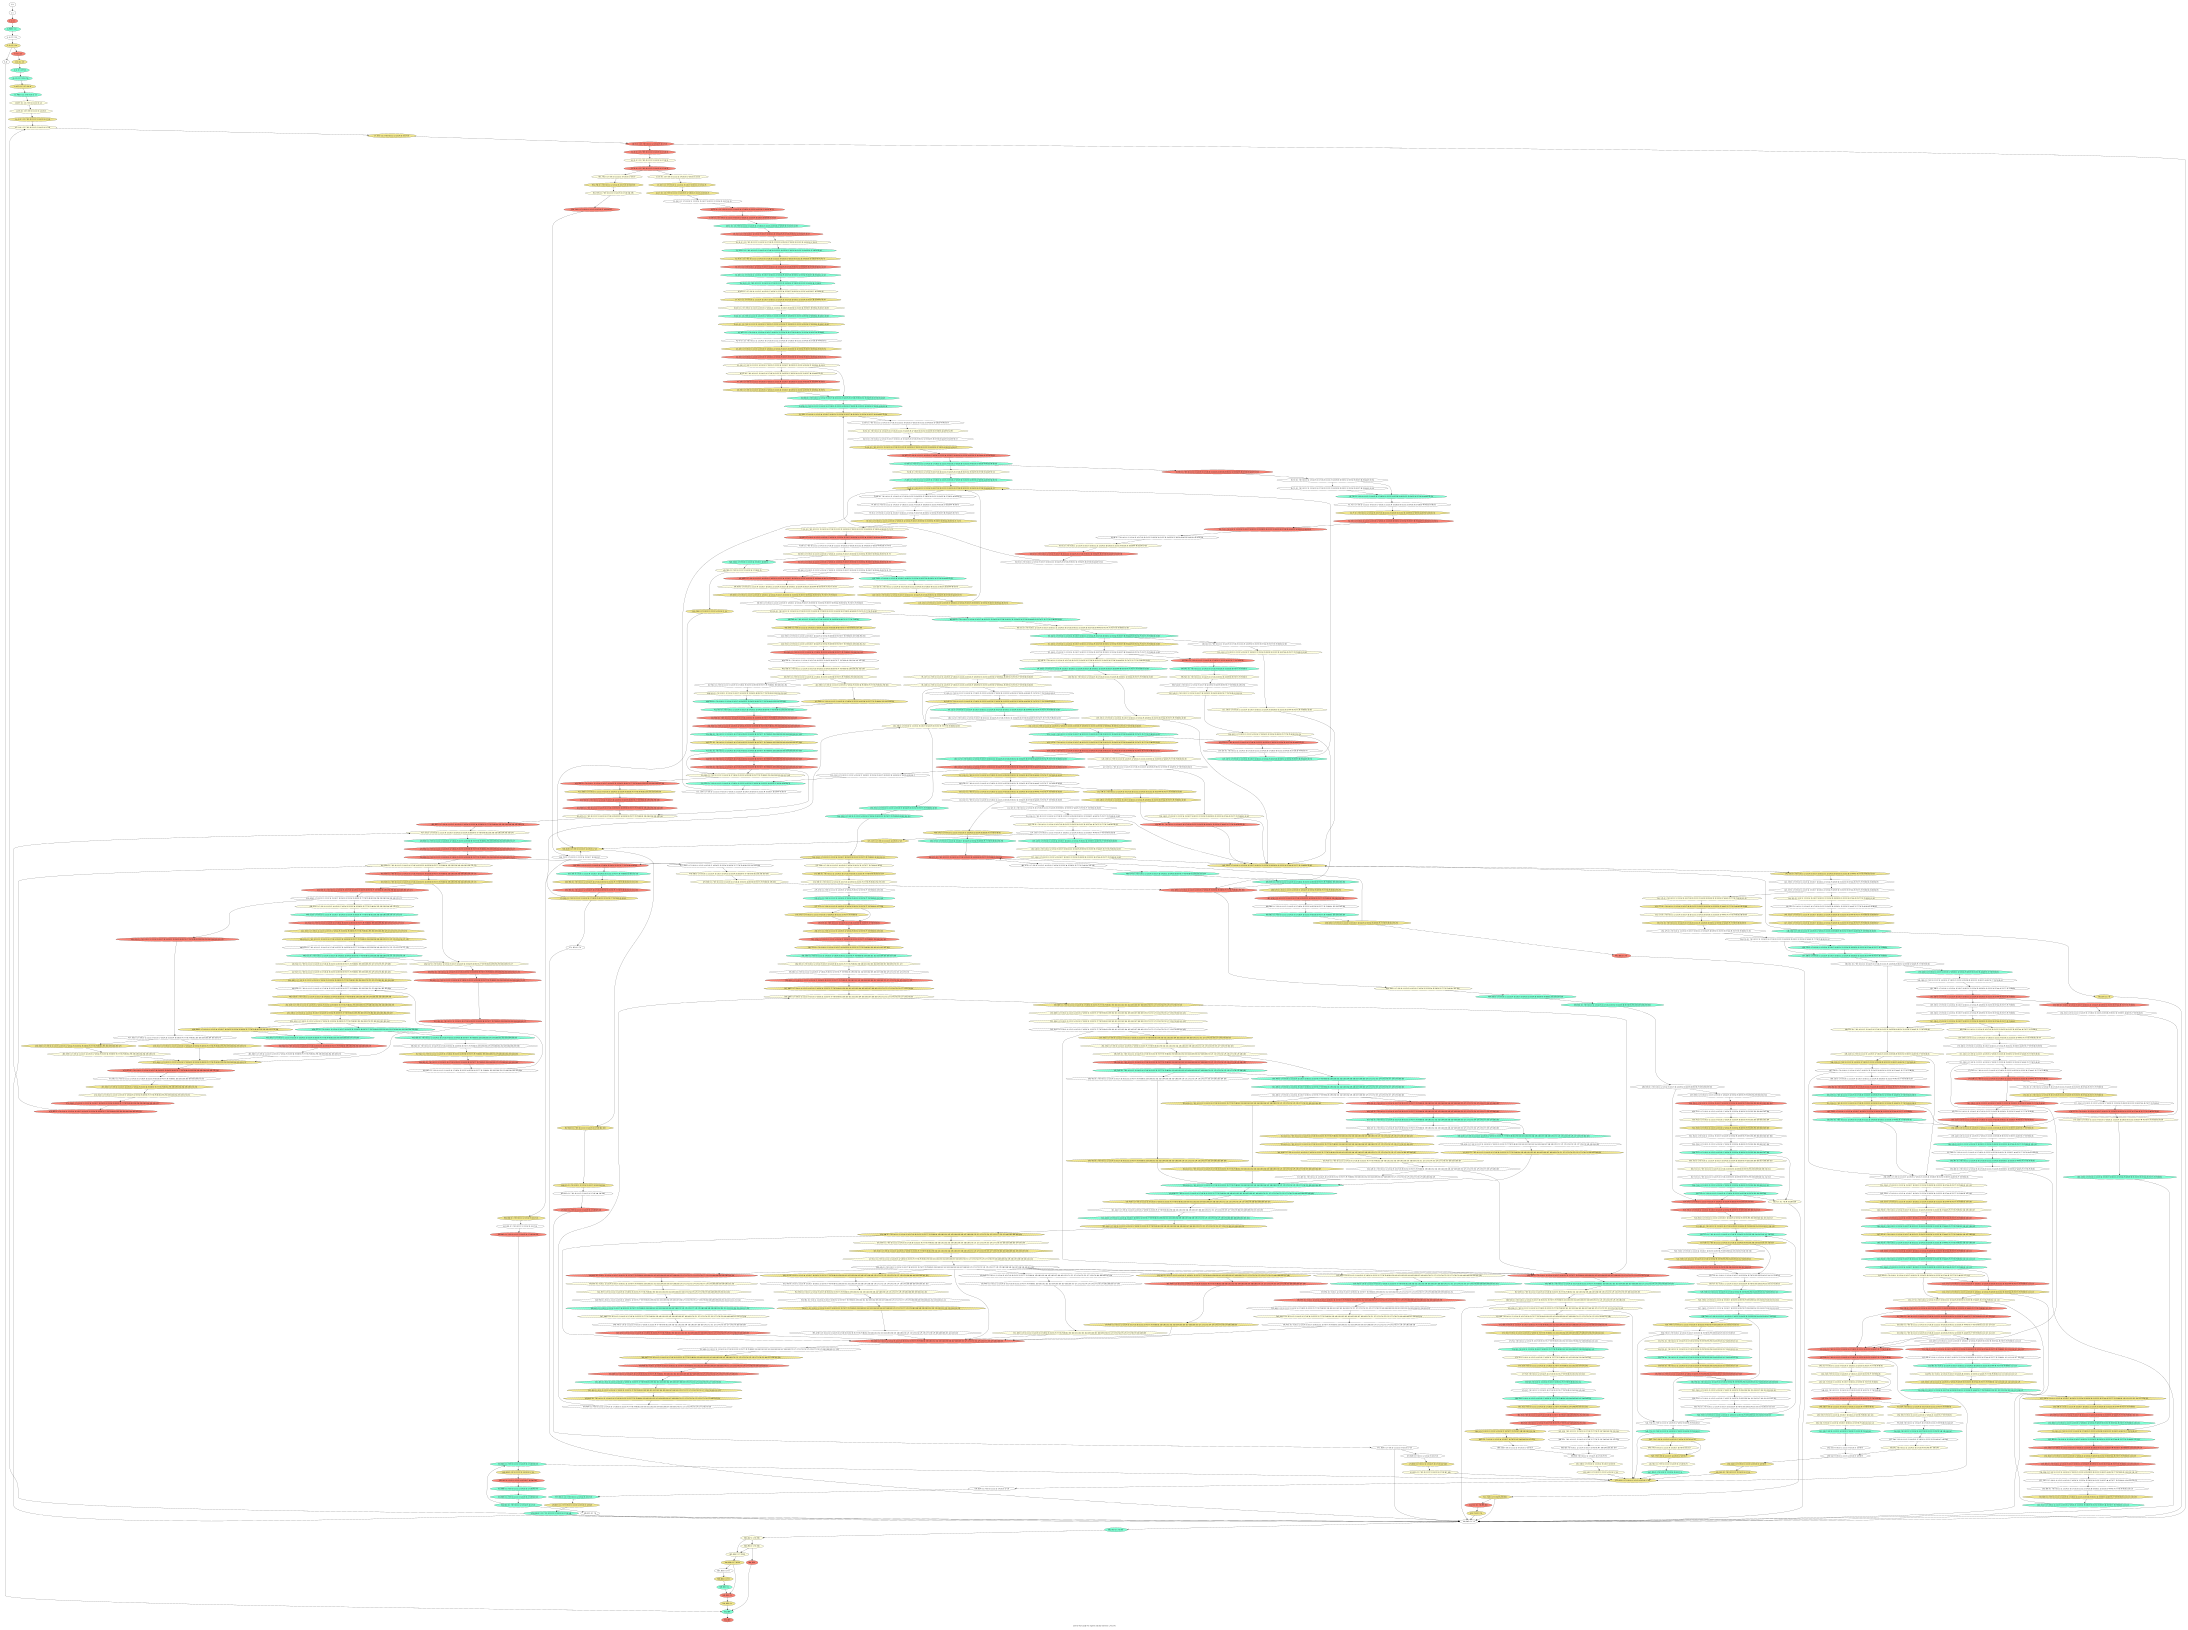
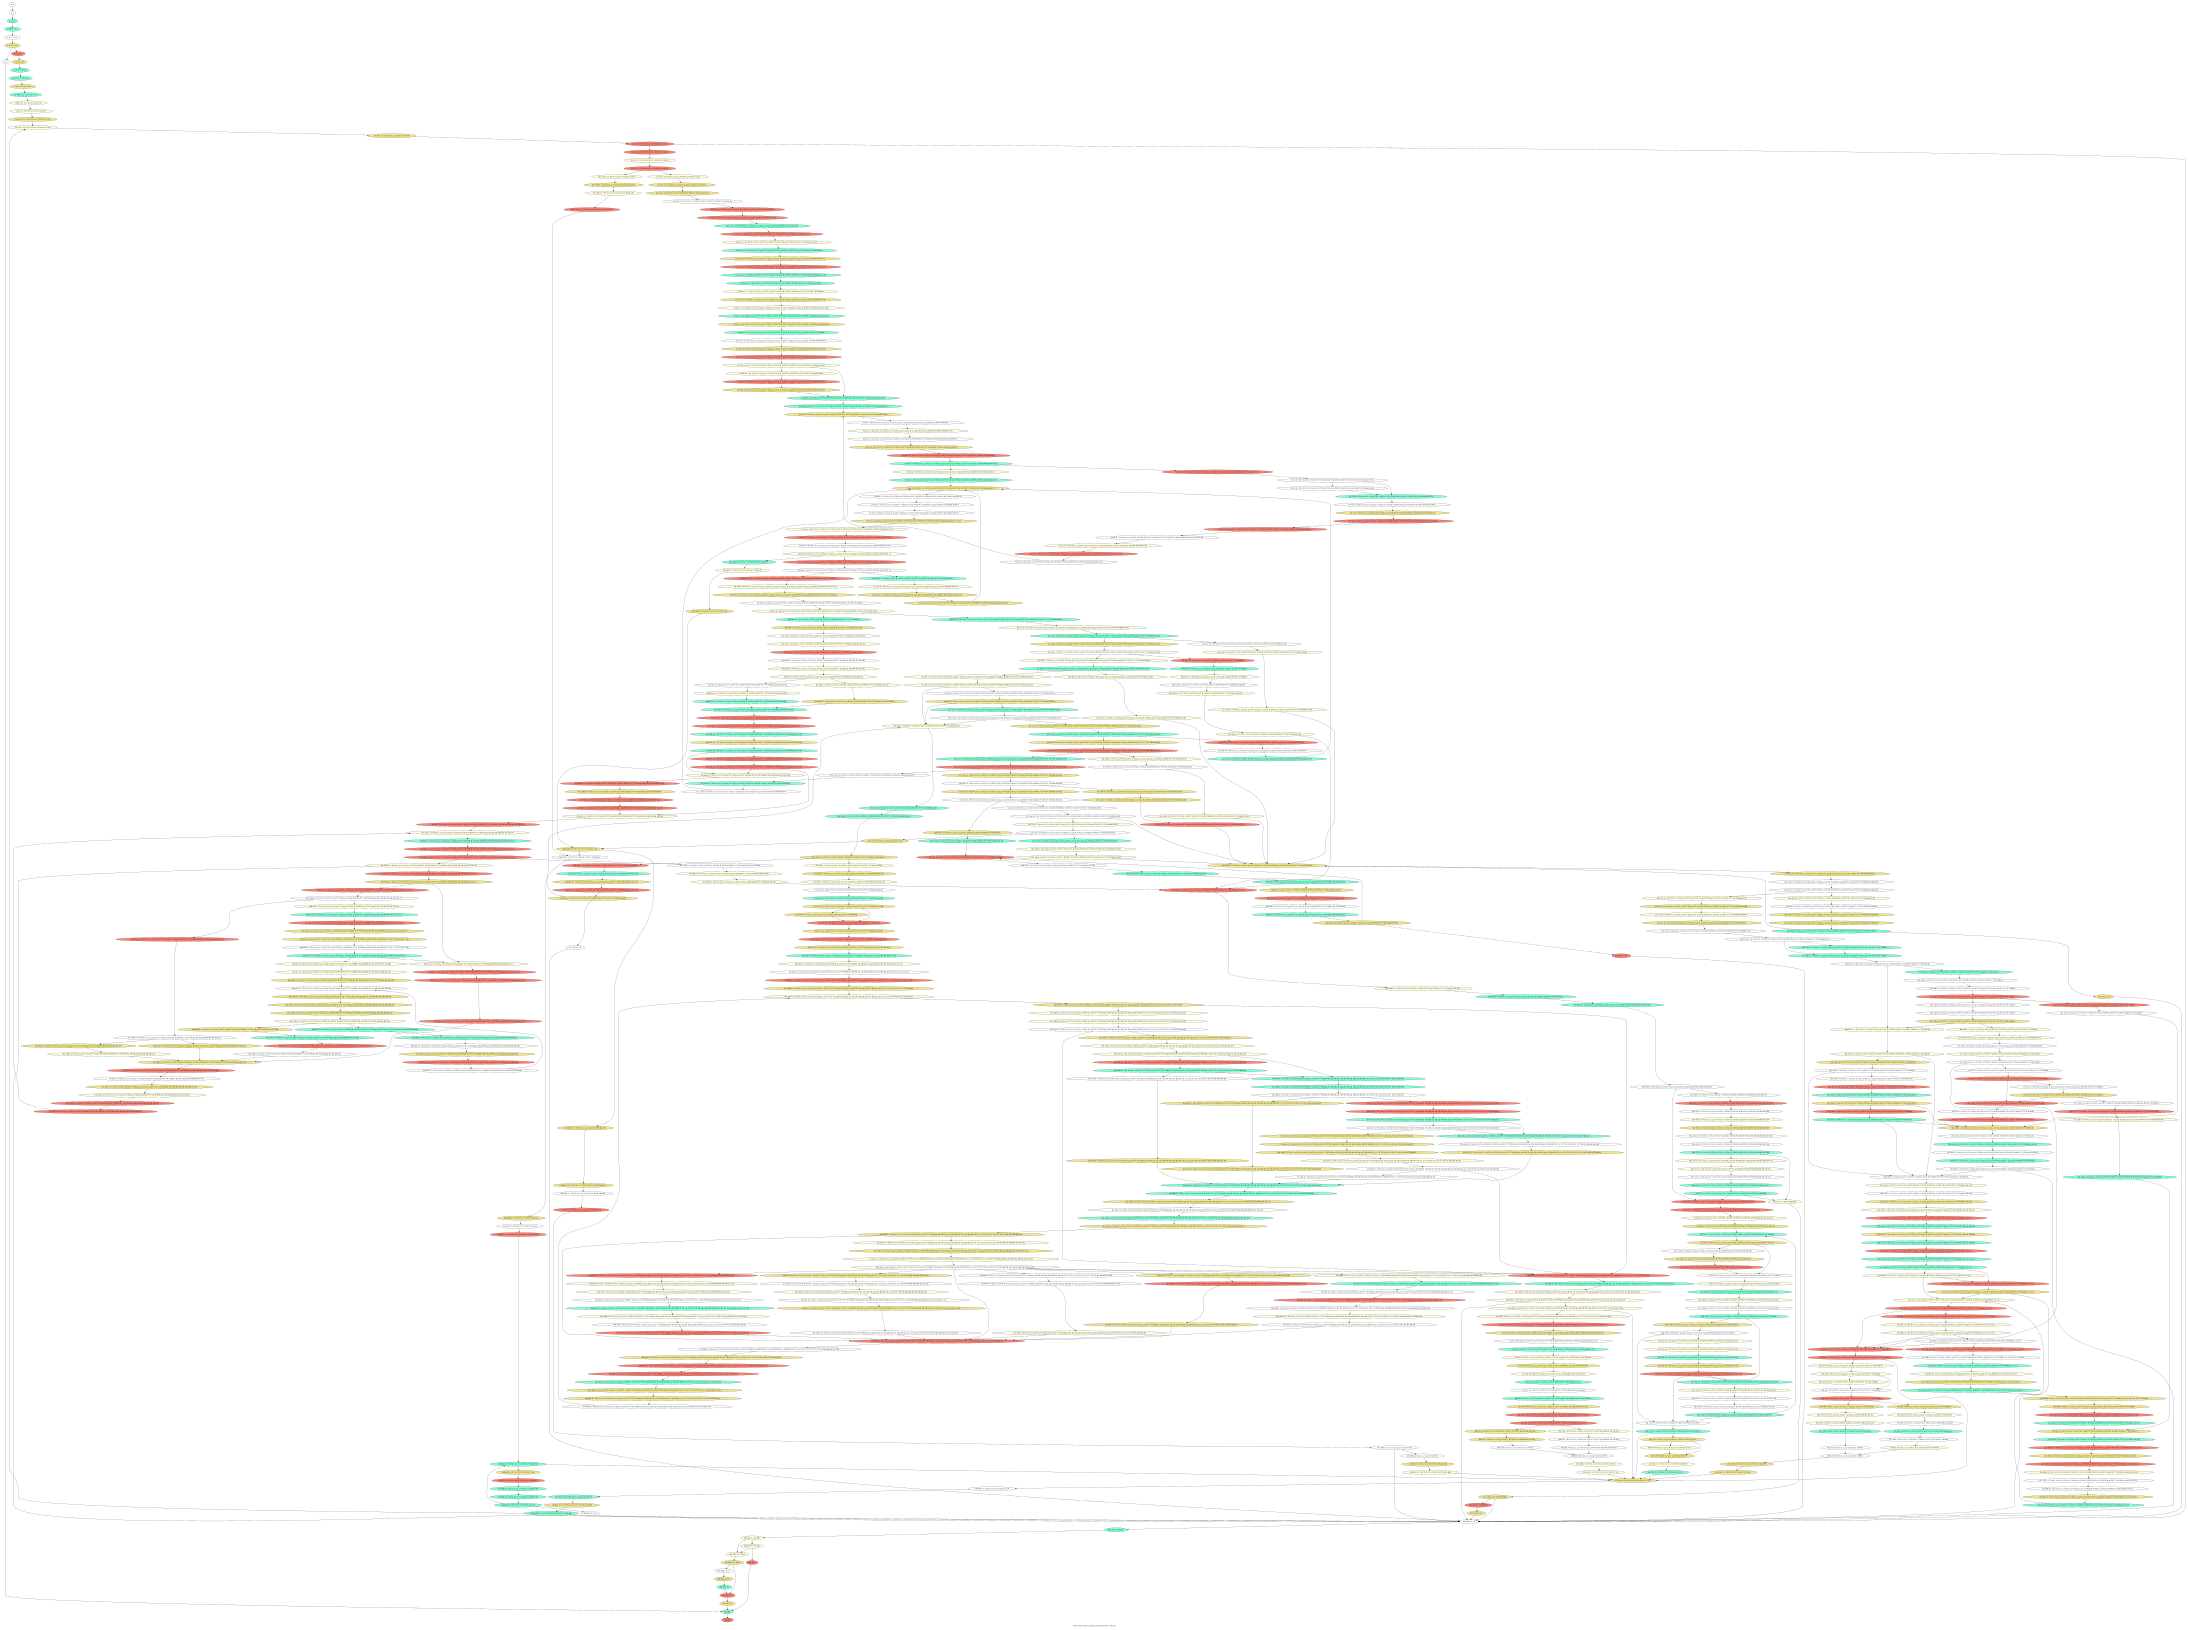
node "2, 2: 0 1": fillcolor salmon -> aquamarine
edge "555, 797: 0 1 7 8 9 10 11 12 13 14 15 16 17 18 336 337" -> "566, 819: 0 1 7 8 9 10 11 12 13 14 15 16 17 18": reversed
